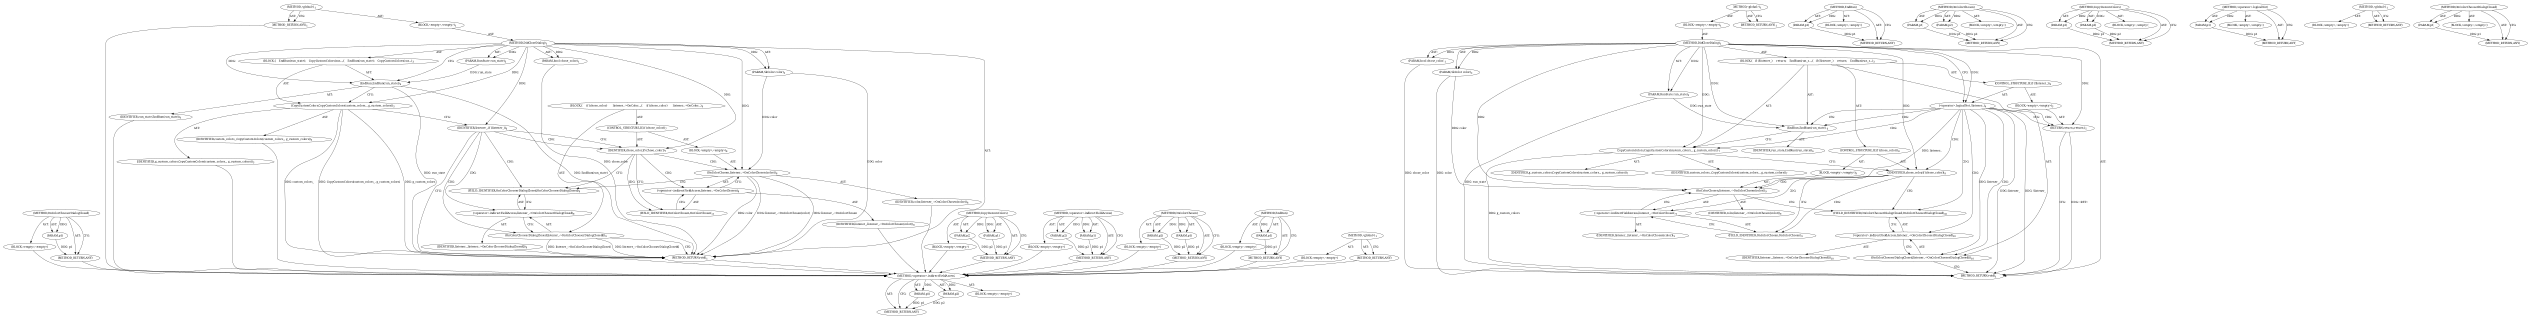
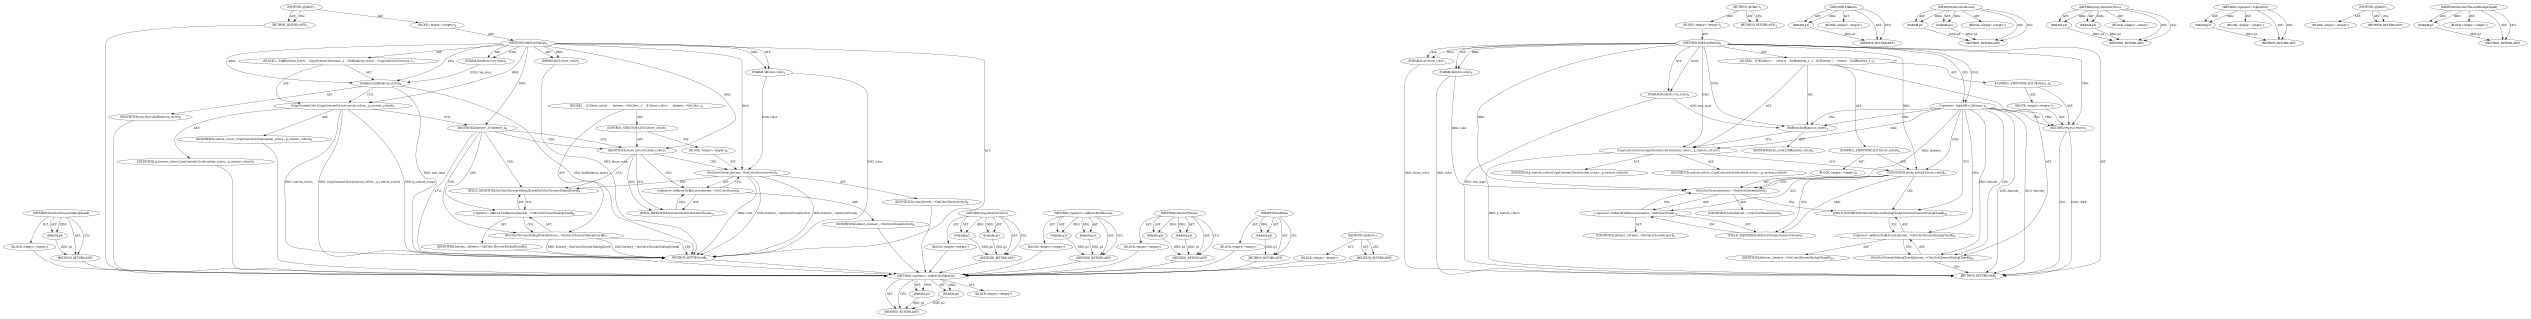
edge "(CONTROL_STRUCTURE,IF,if (!listener_))" -> "(<operator>.logicalNot,!listener_)": now "(CONTROL_STRUCTURE,IF,if (!listener_))" -> "(RETURN,return;,return;)"
